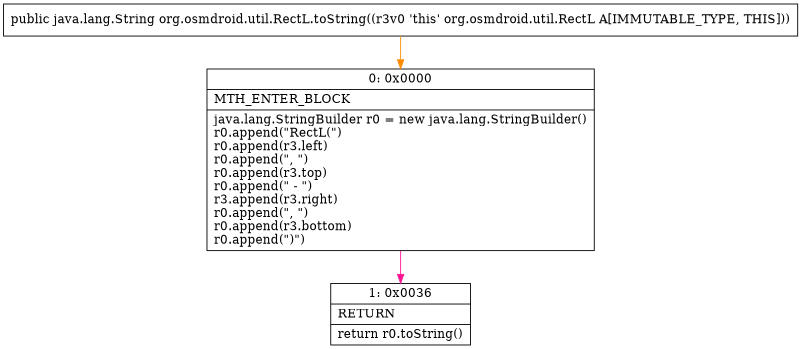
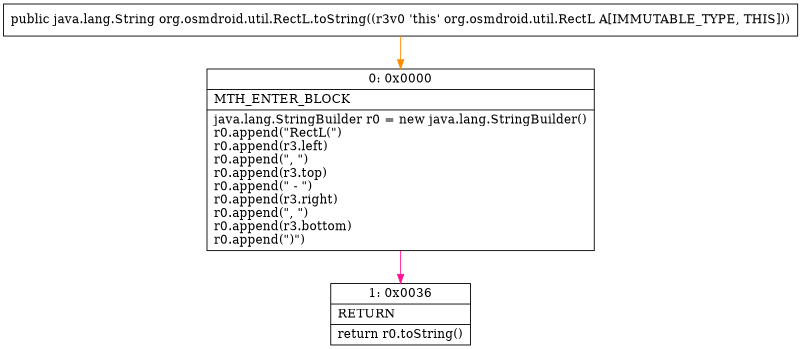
node "0: 0x0000": text "r3.append(r3.right)" -> "r0.append(r3.right)"
